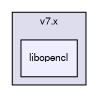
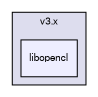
cluster "v7.x": label "v7.x" -> "v3.x"
